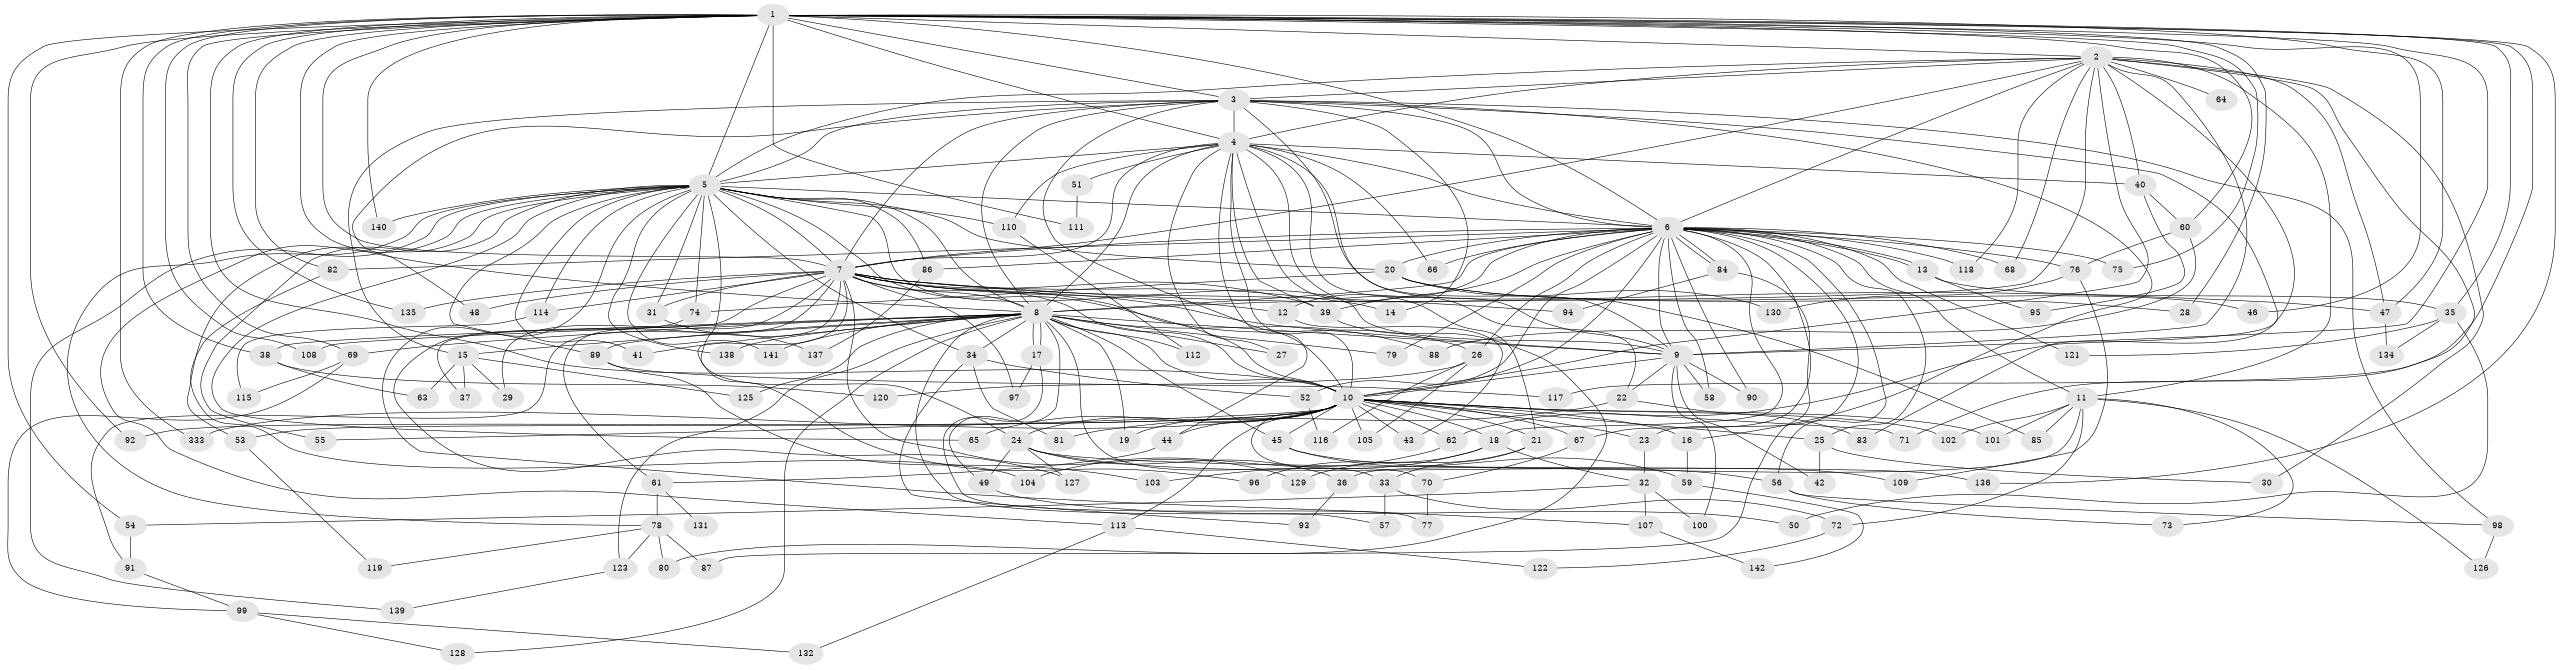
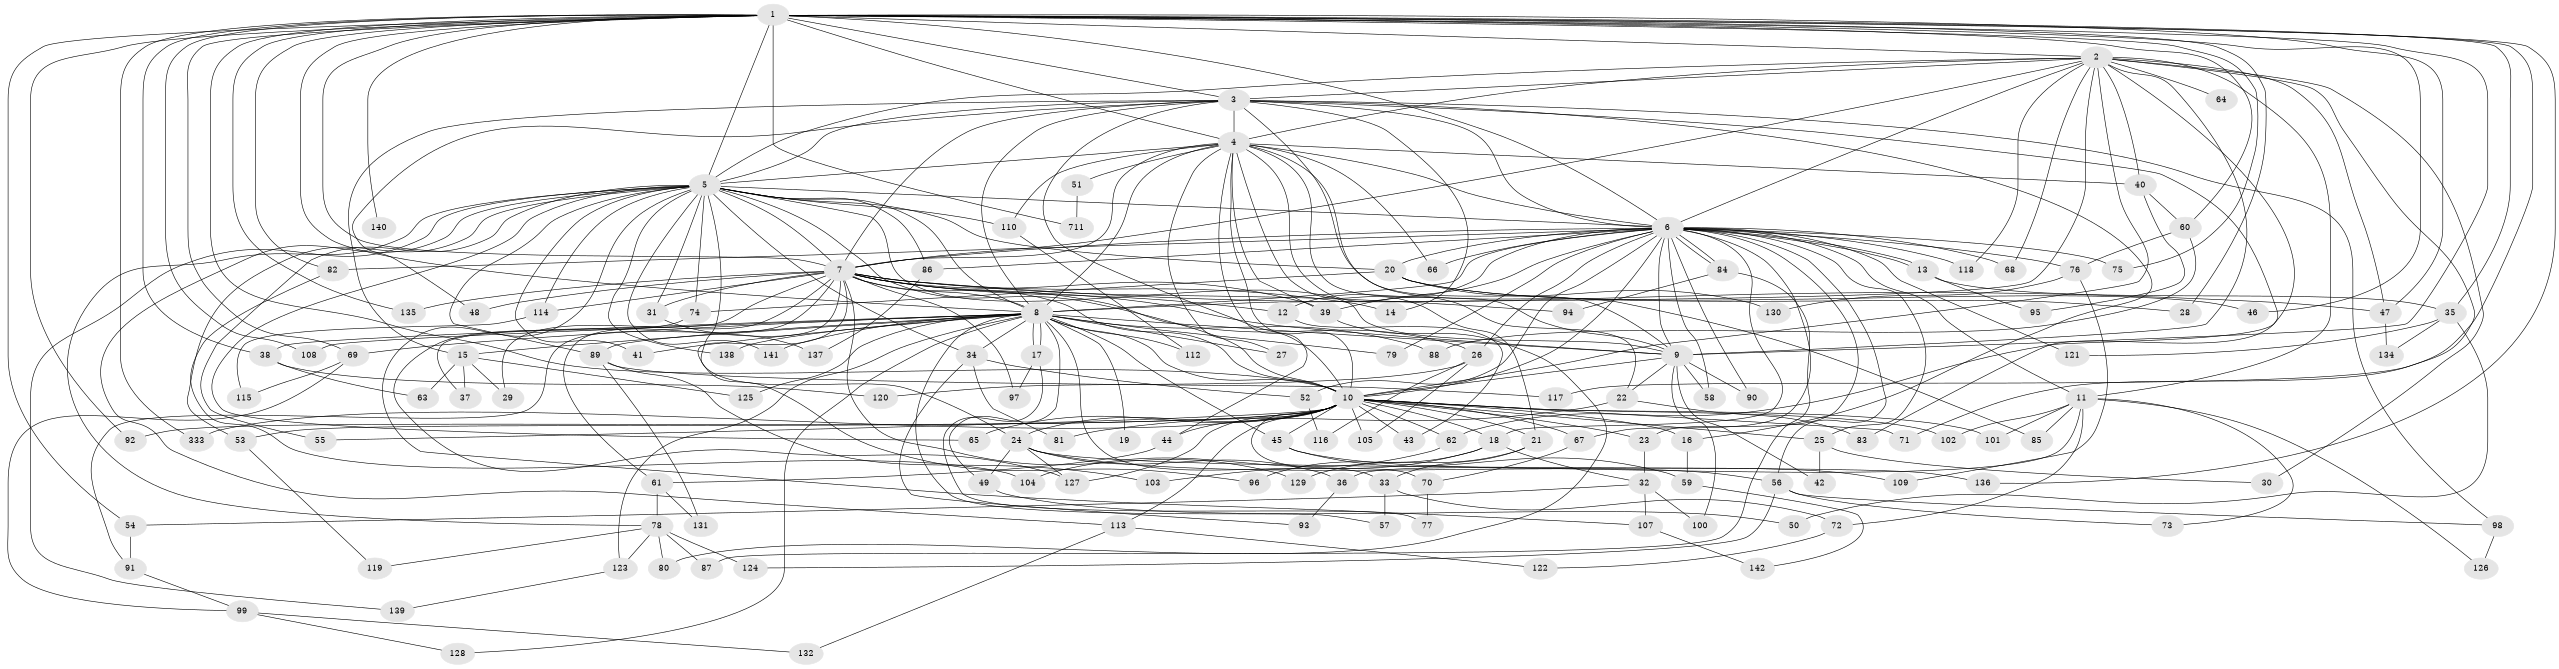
edge "5" -- "140": removed
node "111": label "111" -> "711"
edge "10" -- "19": now "10" -- "127"
edge "89" -- "131": added
node "124": added
